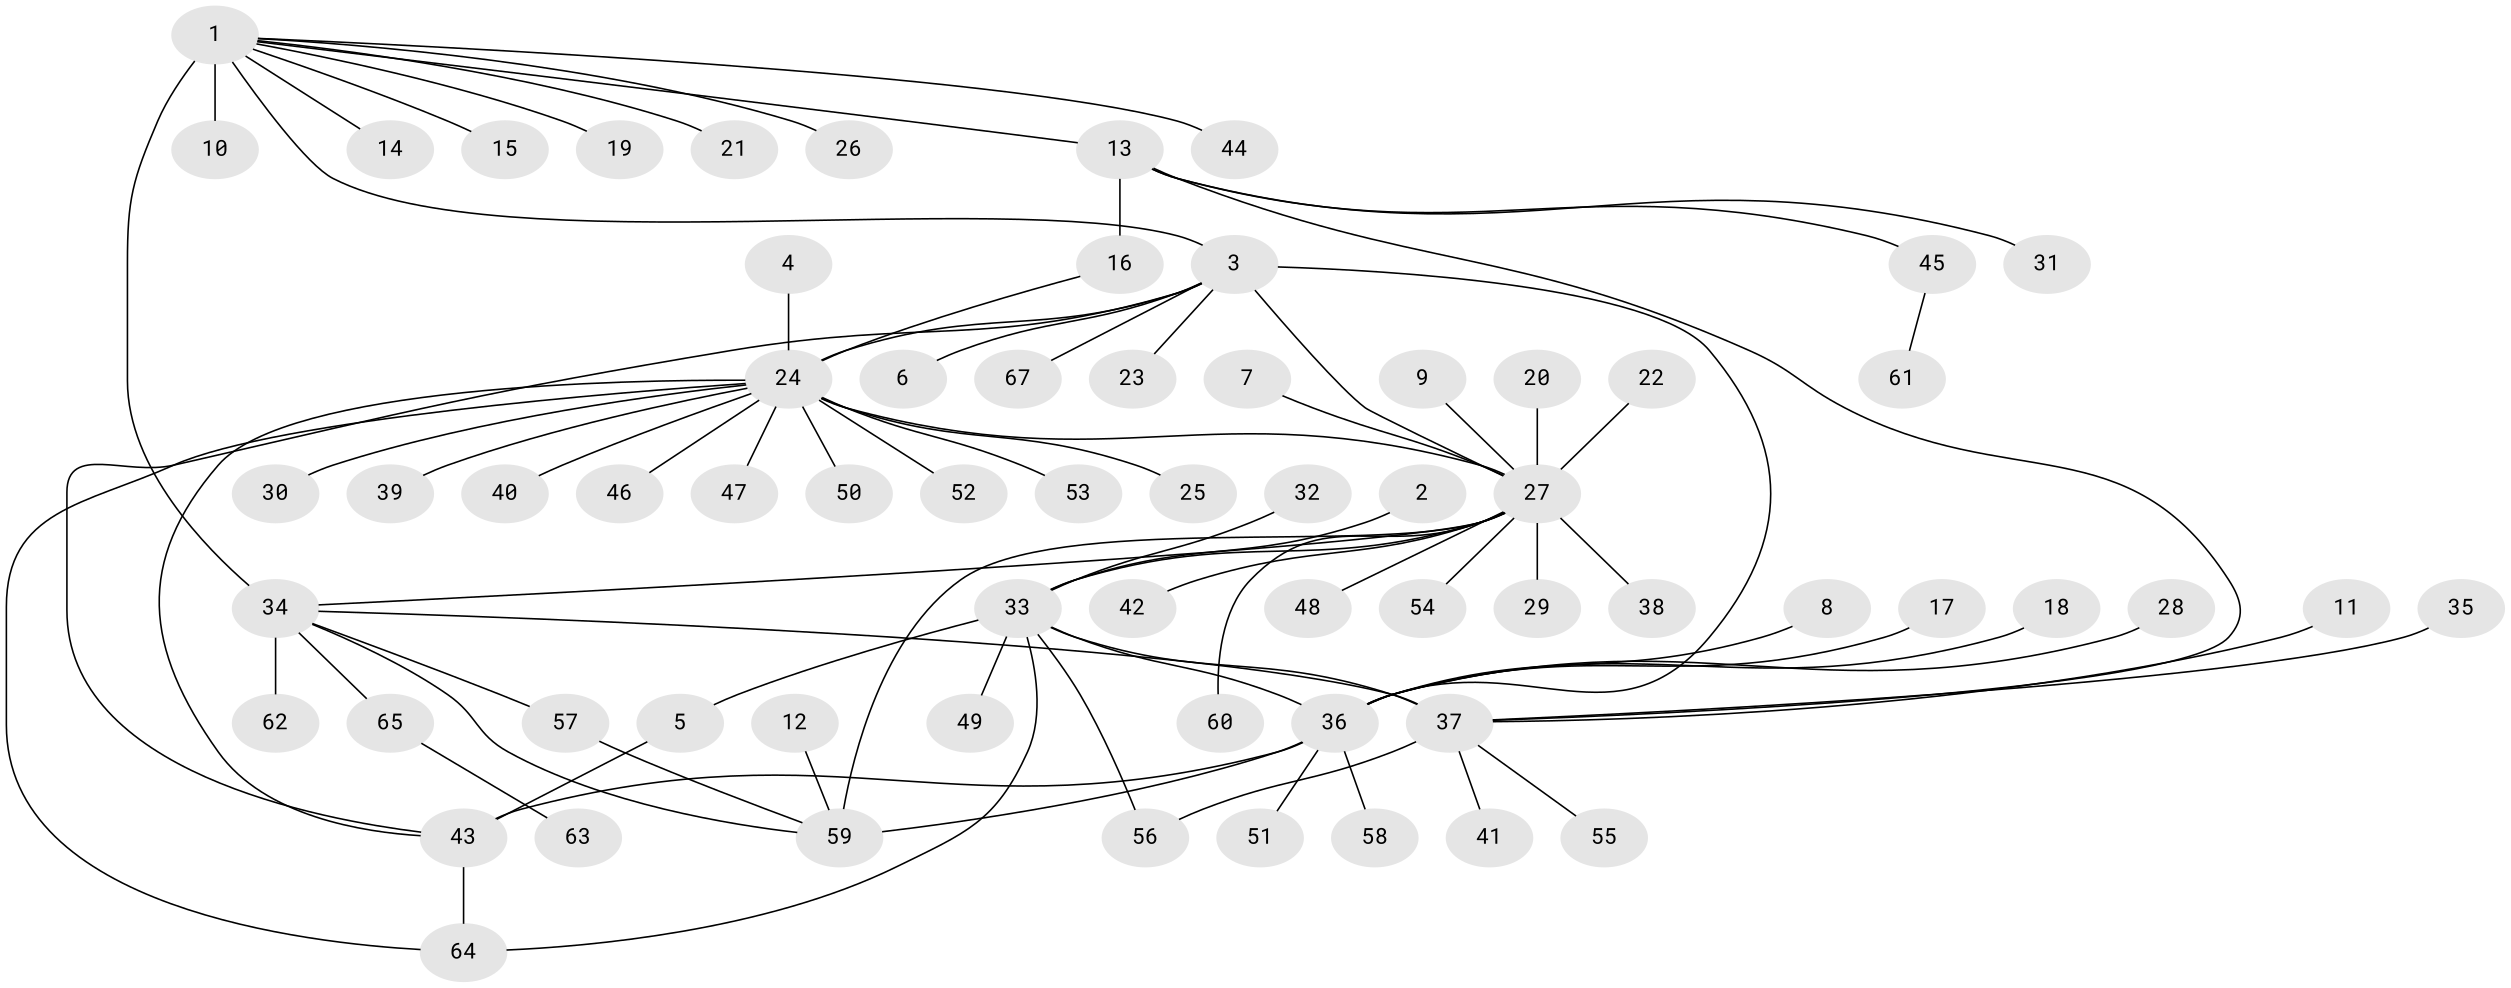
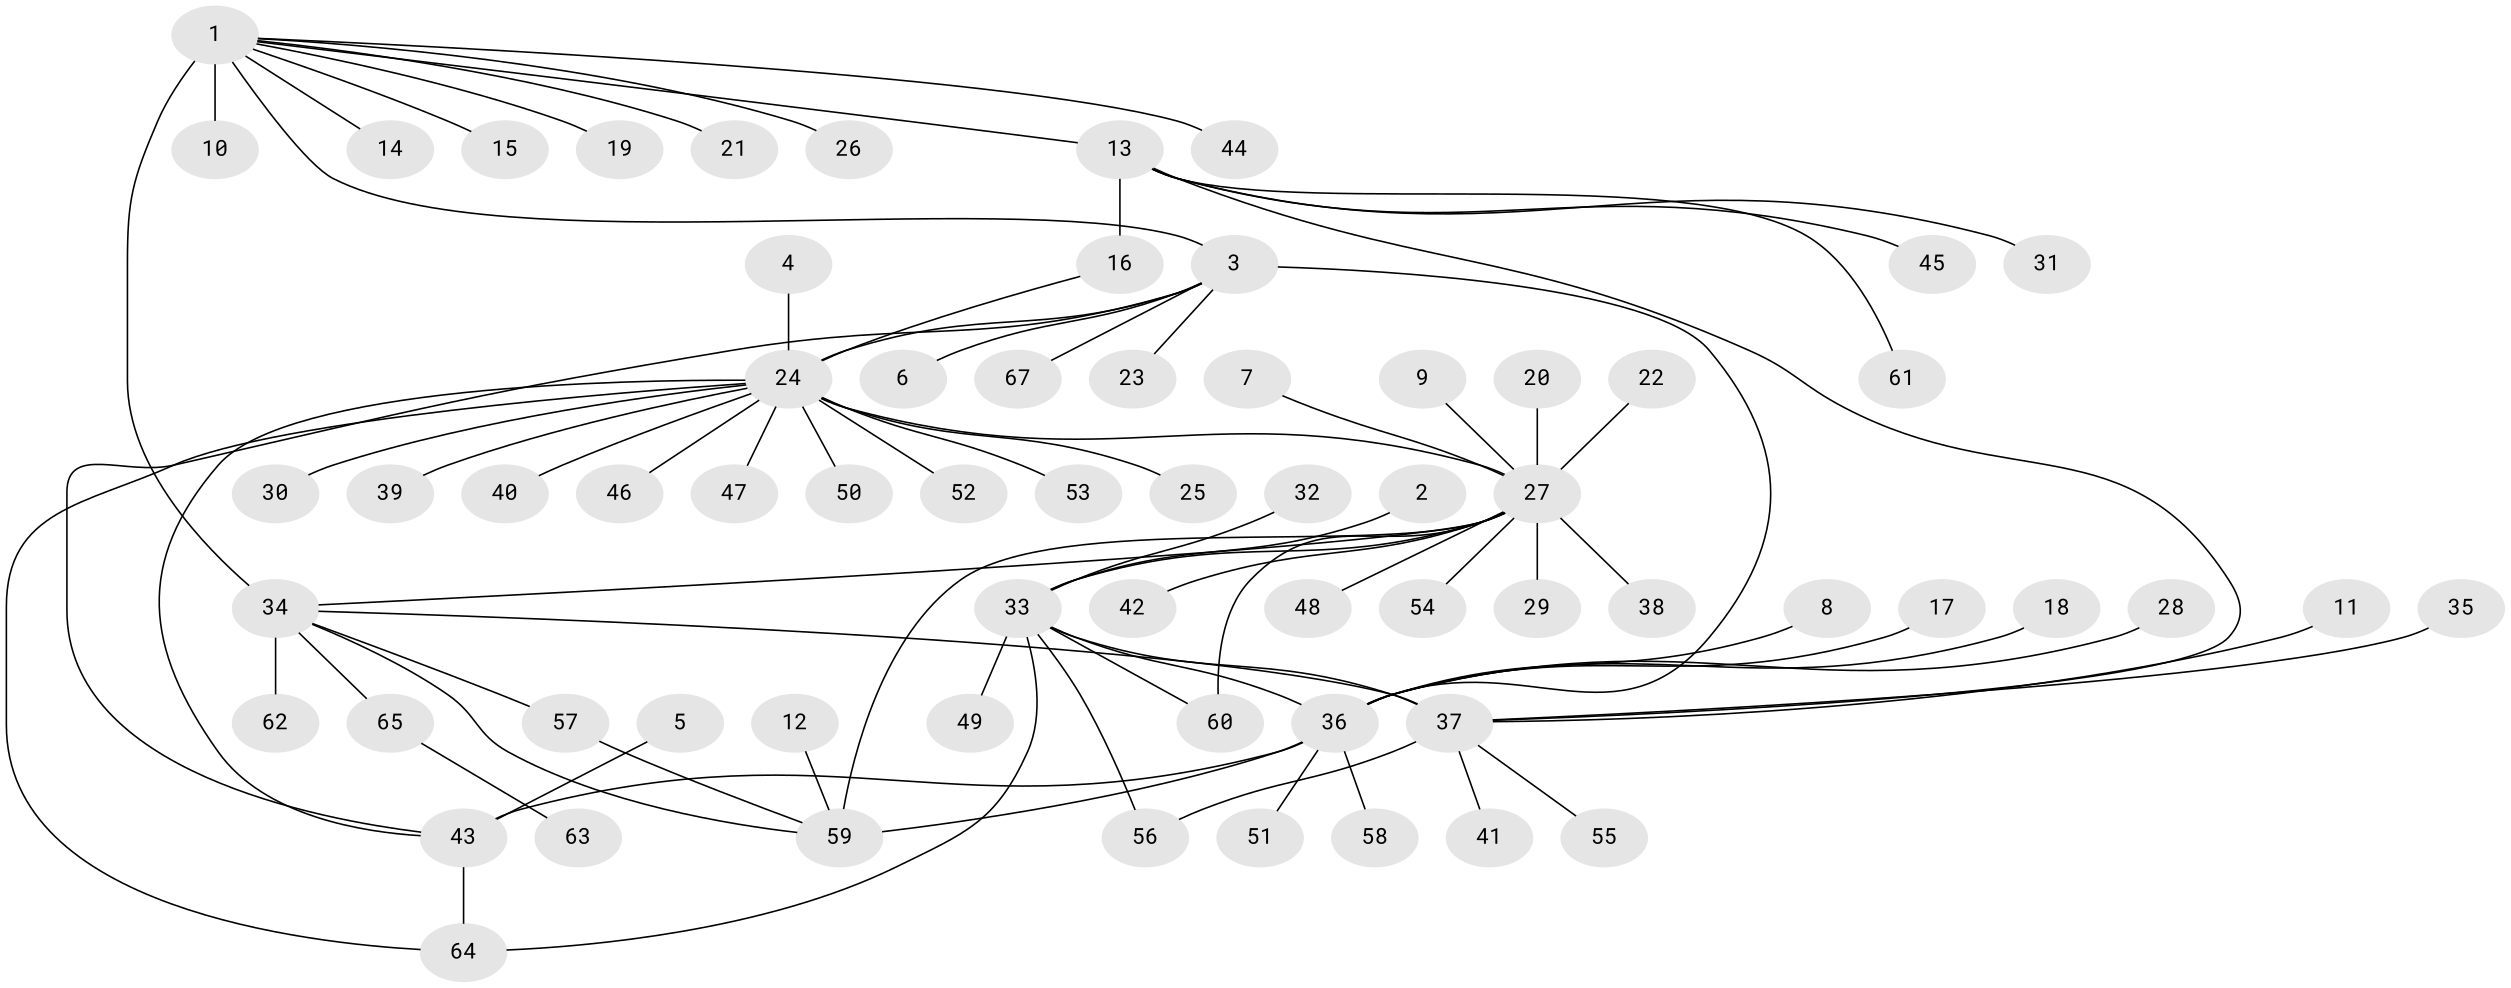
edge "45" -- "61": now "13" -- "61"
edge "3" -- "27": removed
edge "33" -- "5": now "33" -- "60"
